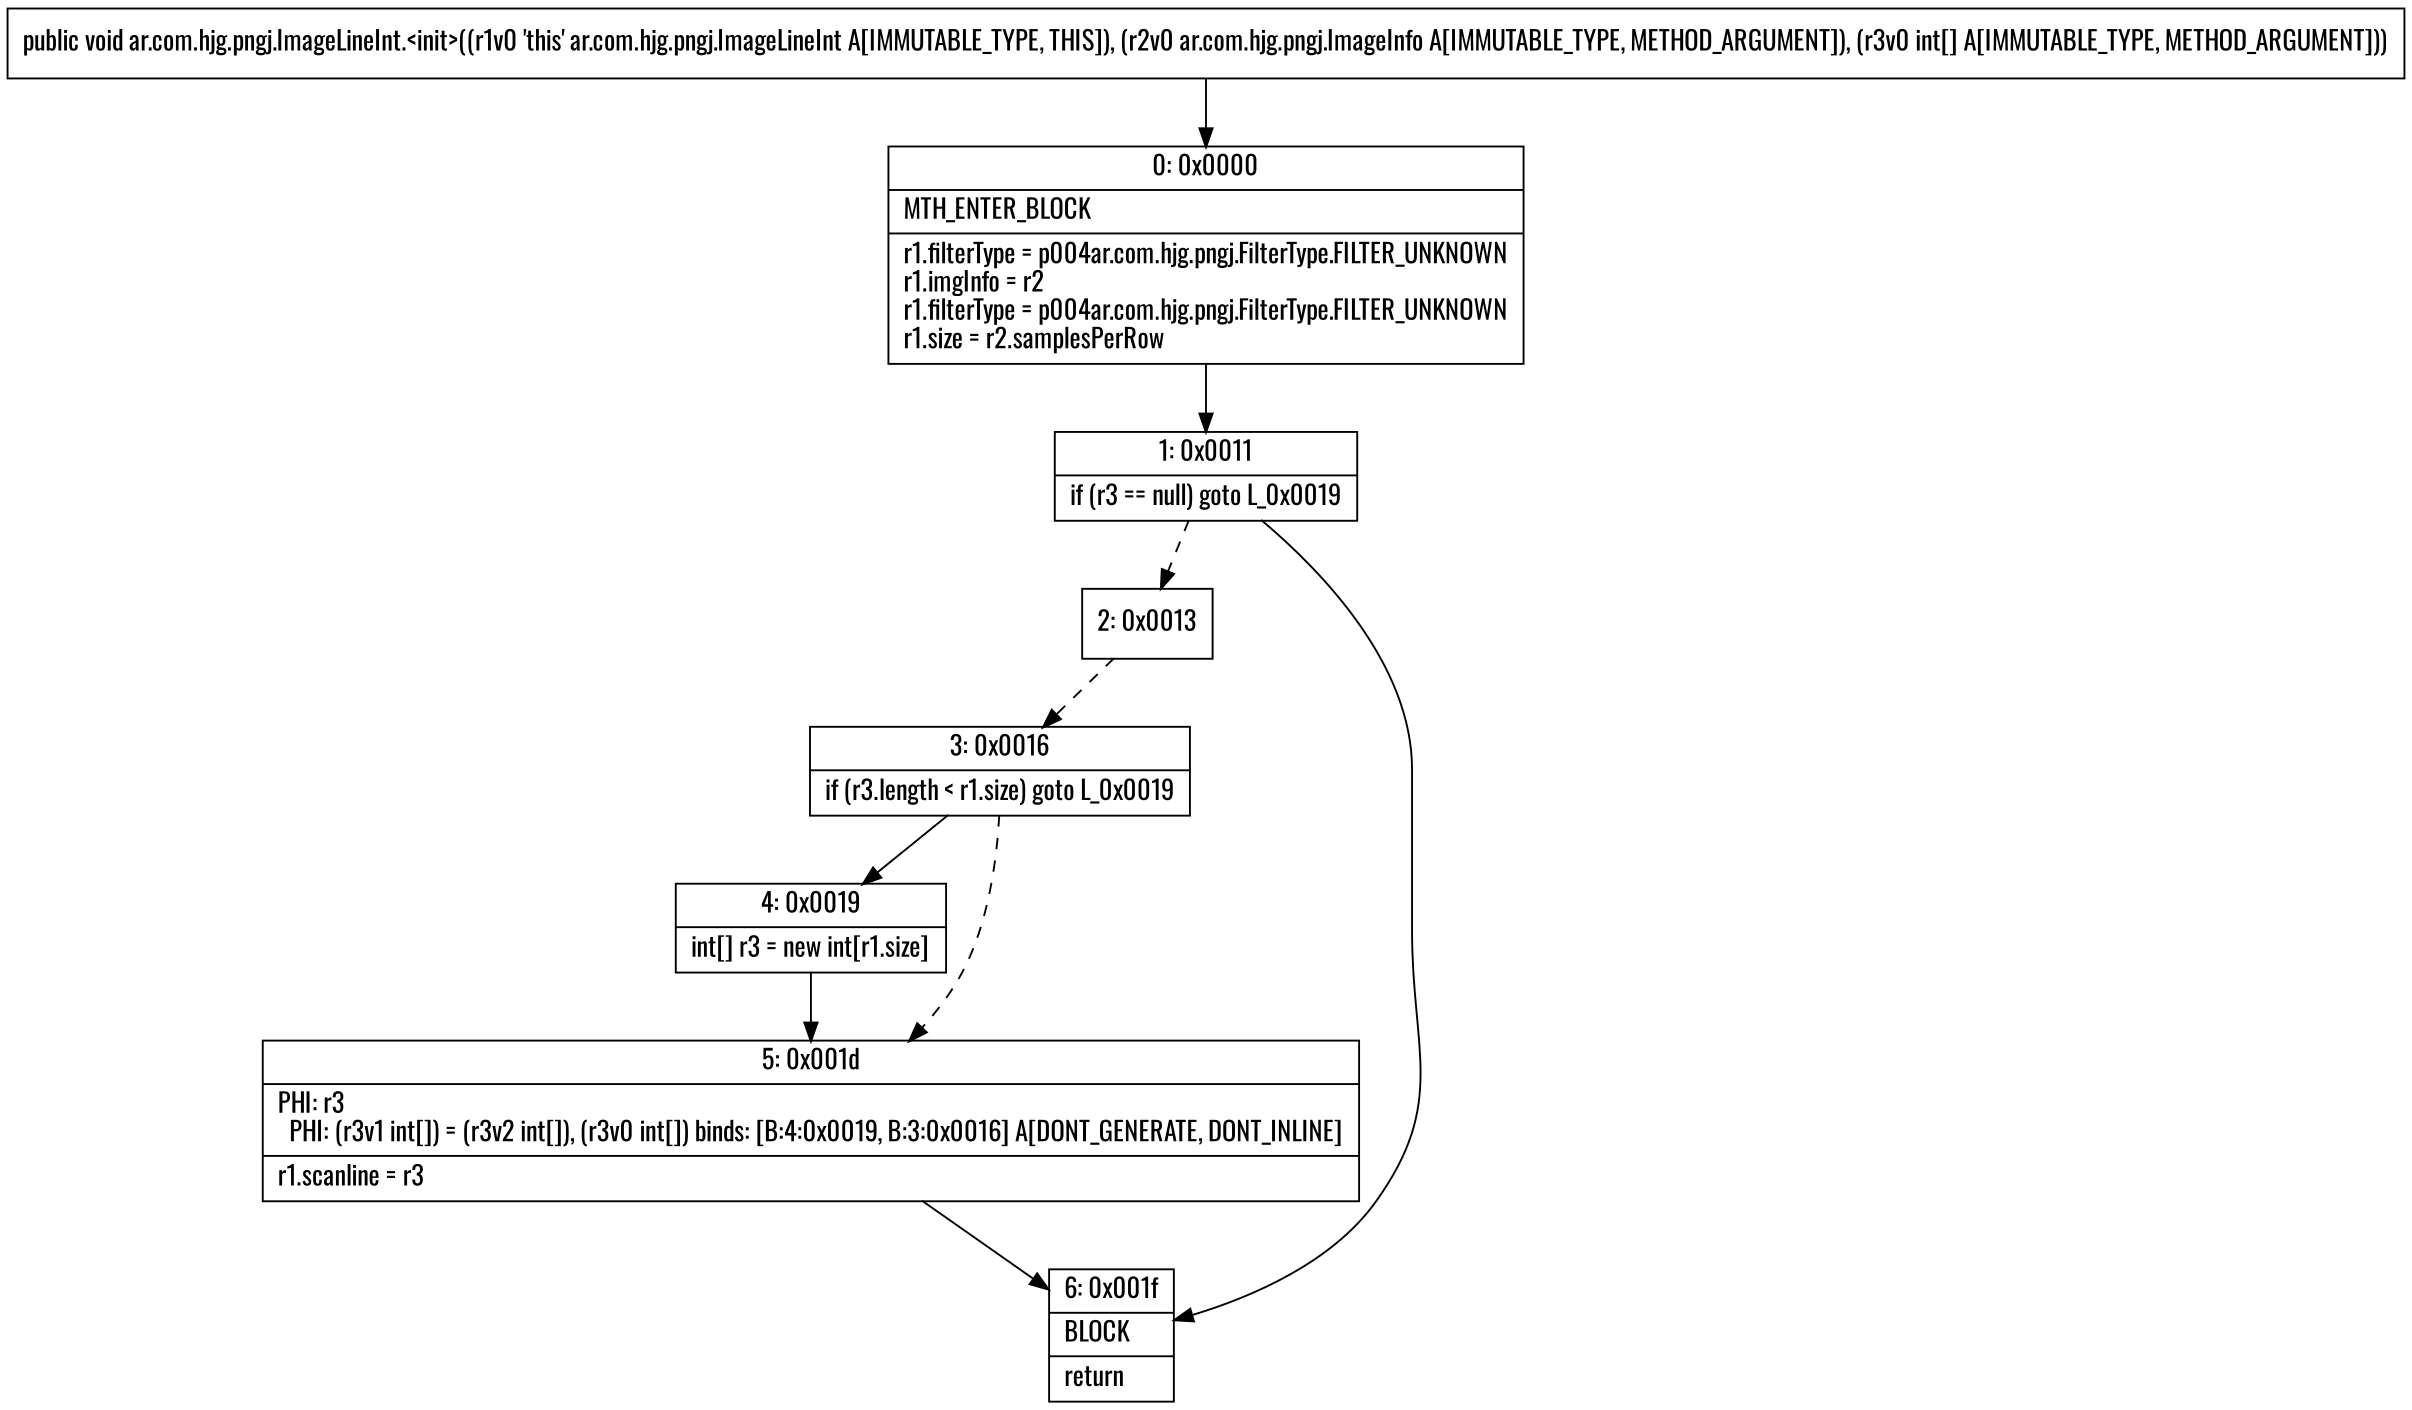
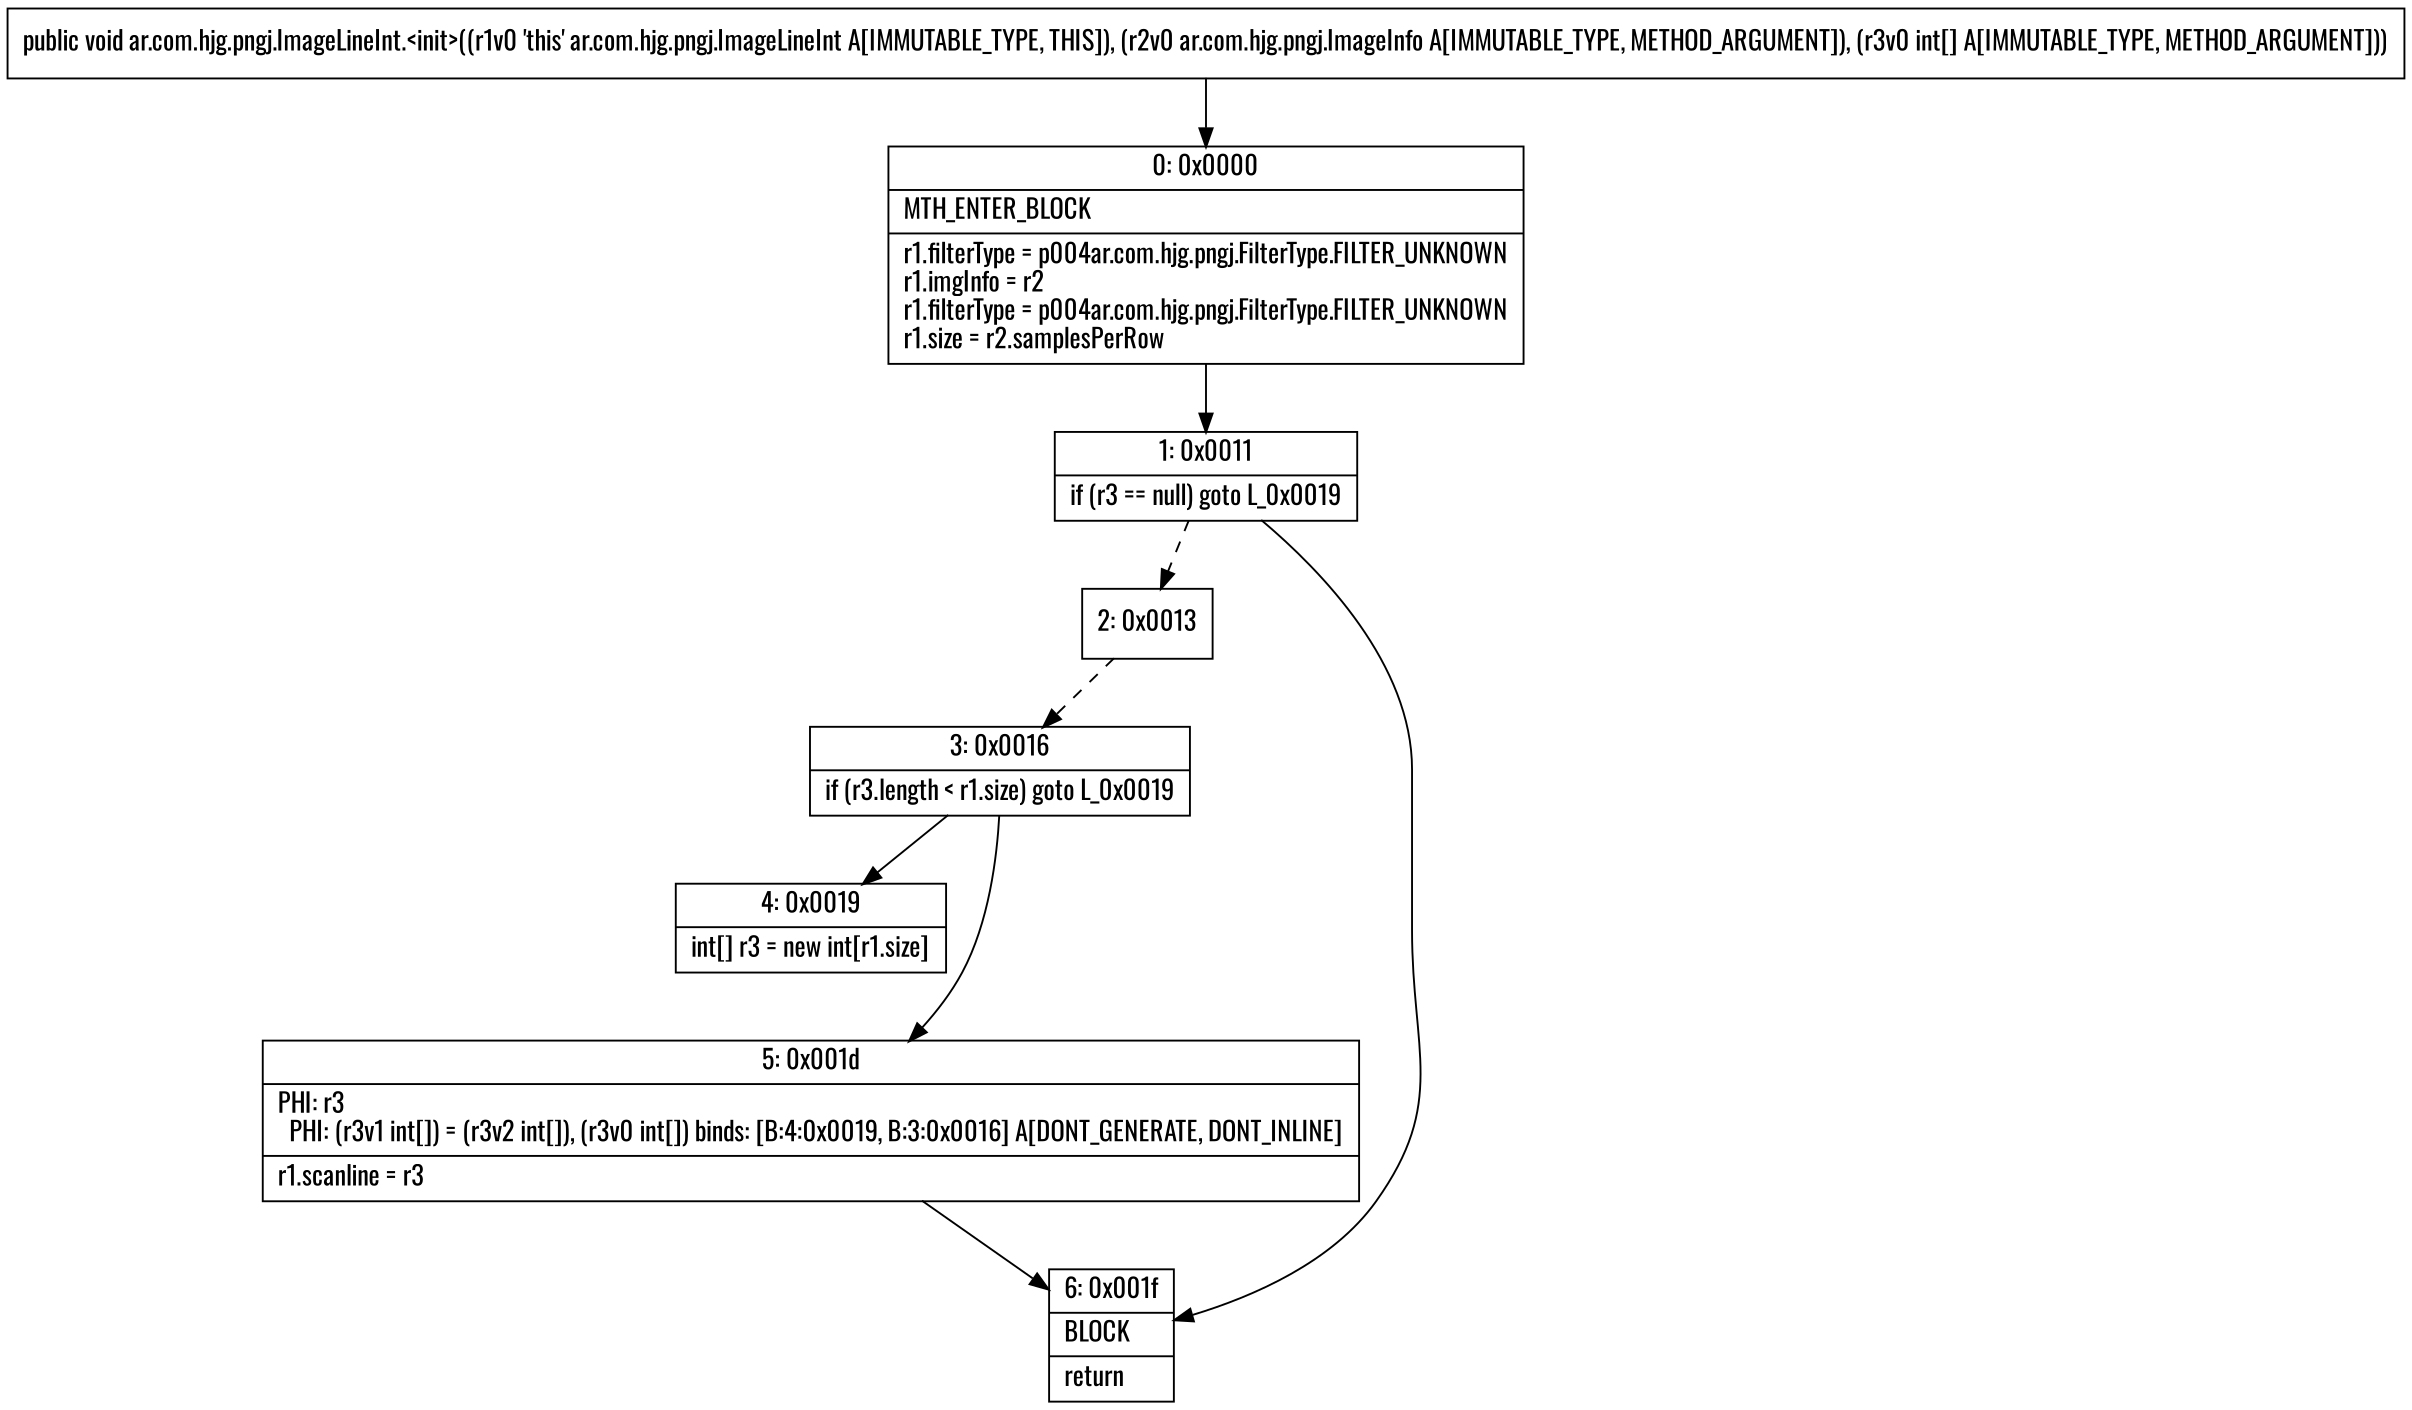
edge "3: 0x0016" -> "5: 0x001d": style dashed -> solid
edge "4: 0x0019" -> "5: 0x001d": removed
